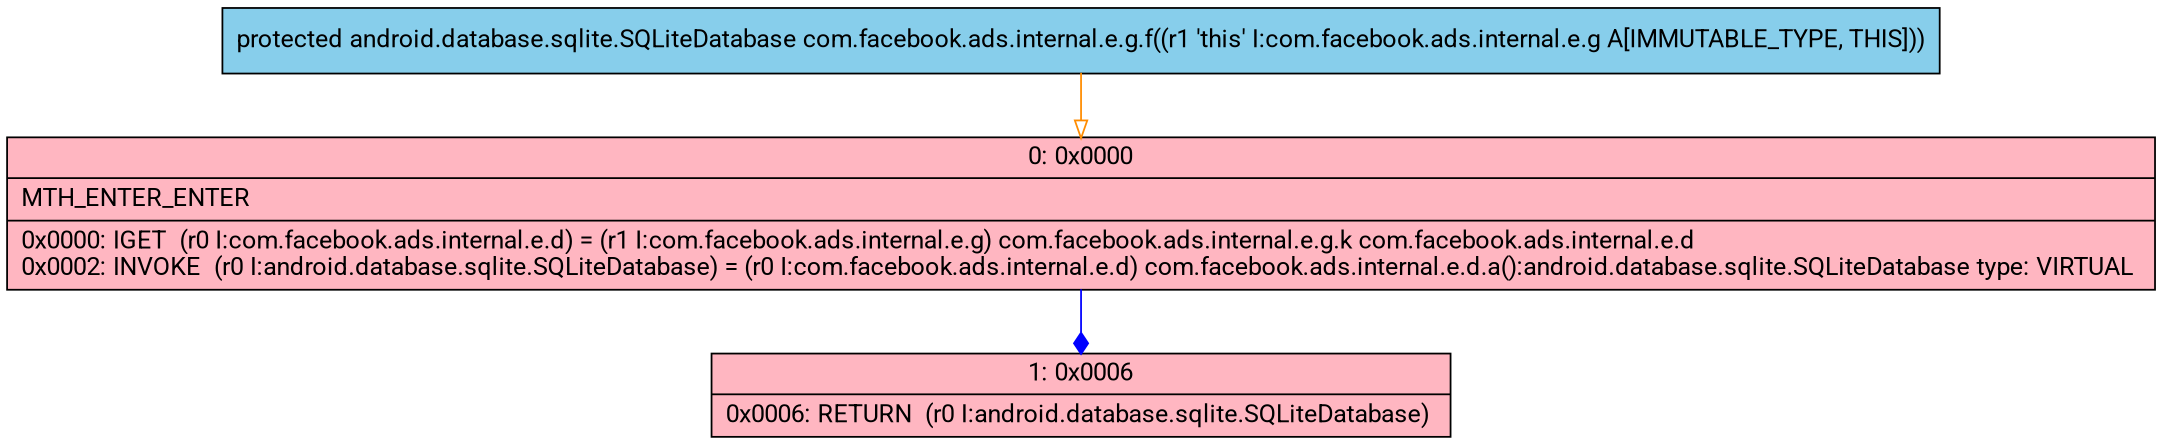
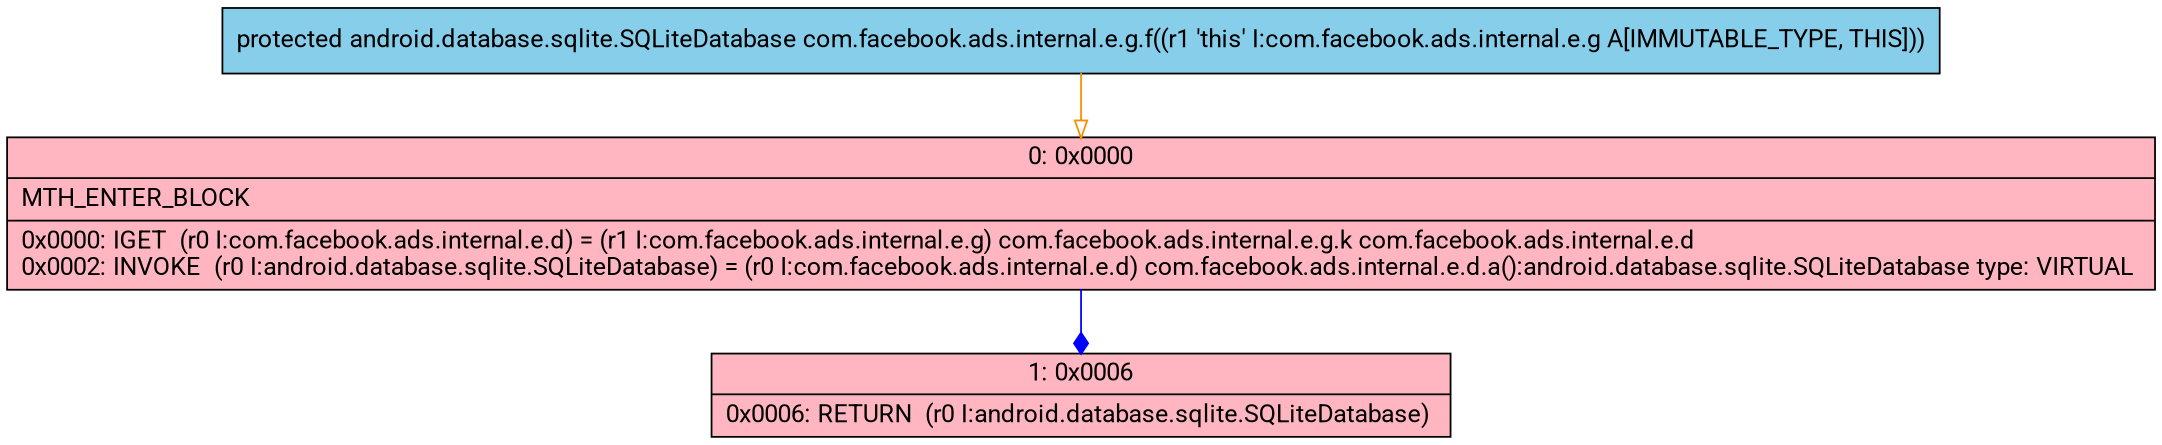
node "0: 0x0000": text "MTH_ENTER_ENTER" -> "MTH_ENTER_BLOCK"
